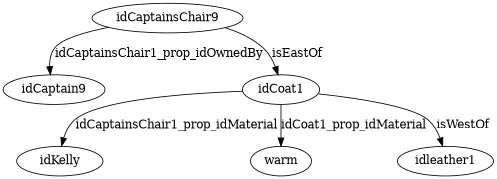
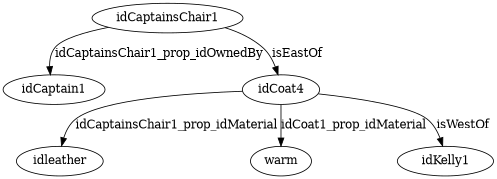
node "idCaptainsChair9": label "idCaptainsChair9" -> "idCaptainsChair1"
node "idCaptain9": label "idCaptain9" -> "idCaptain1"
node "idCoat1": label "idCoat1" -> "idCoat4"
node "idKelly": label "idKelly" -> "idleather"
node "idleather1": label "idleather1" -> "idKelly1"
